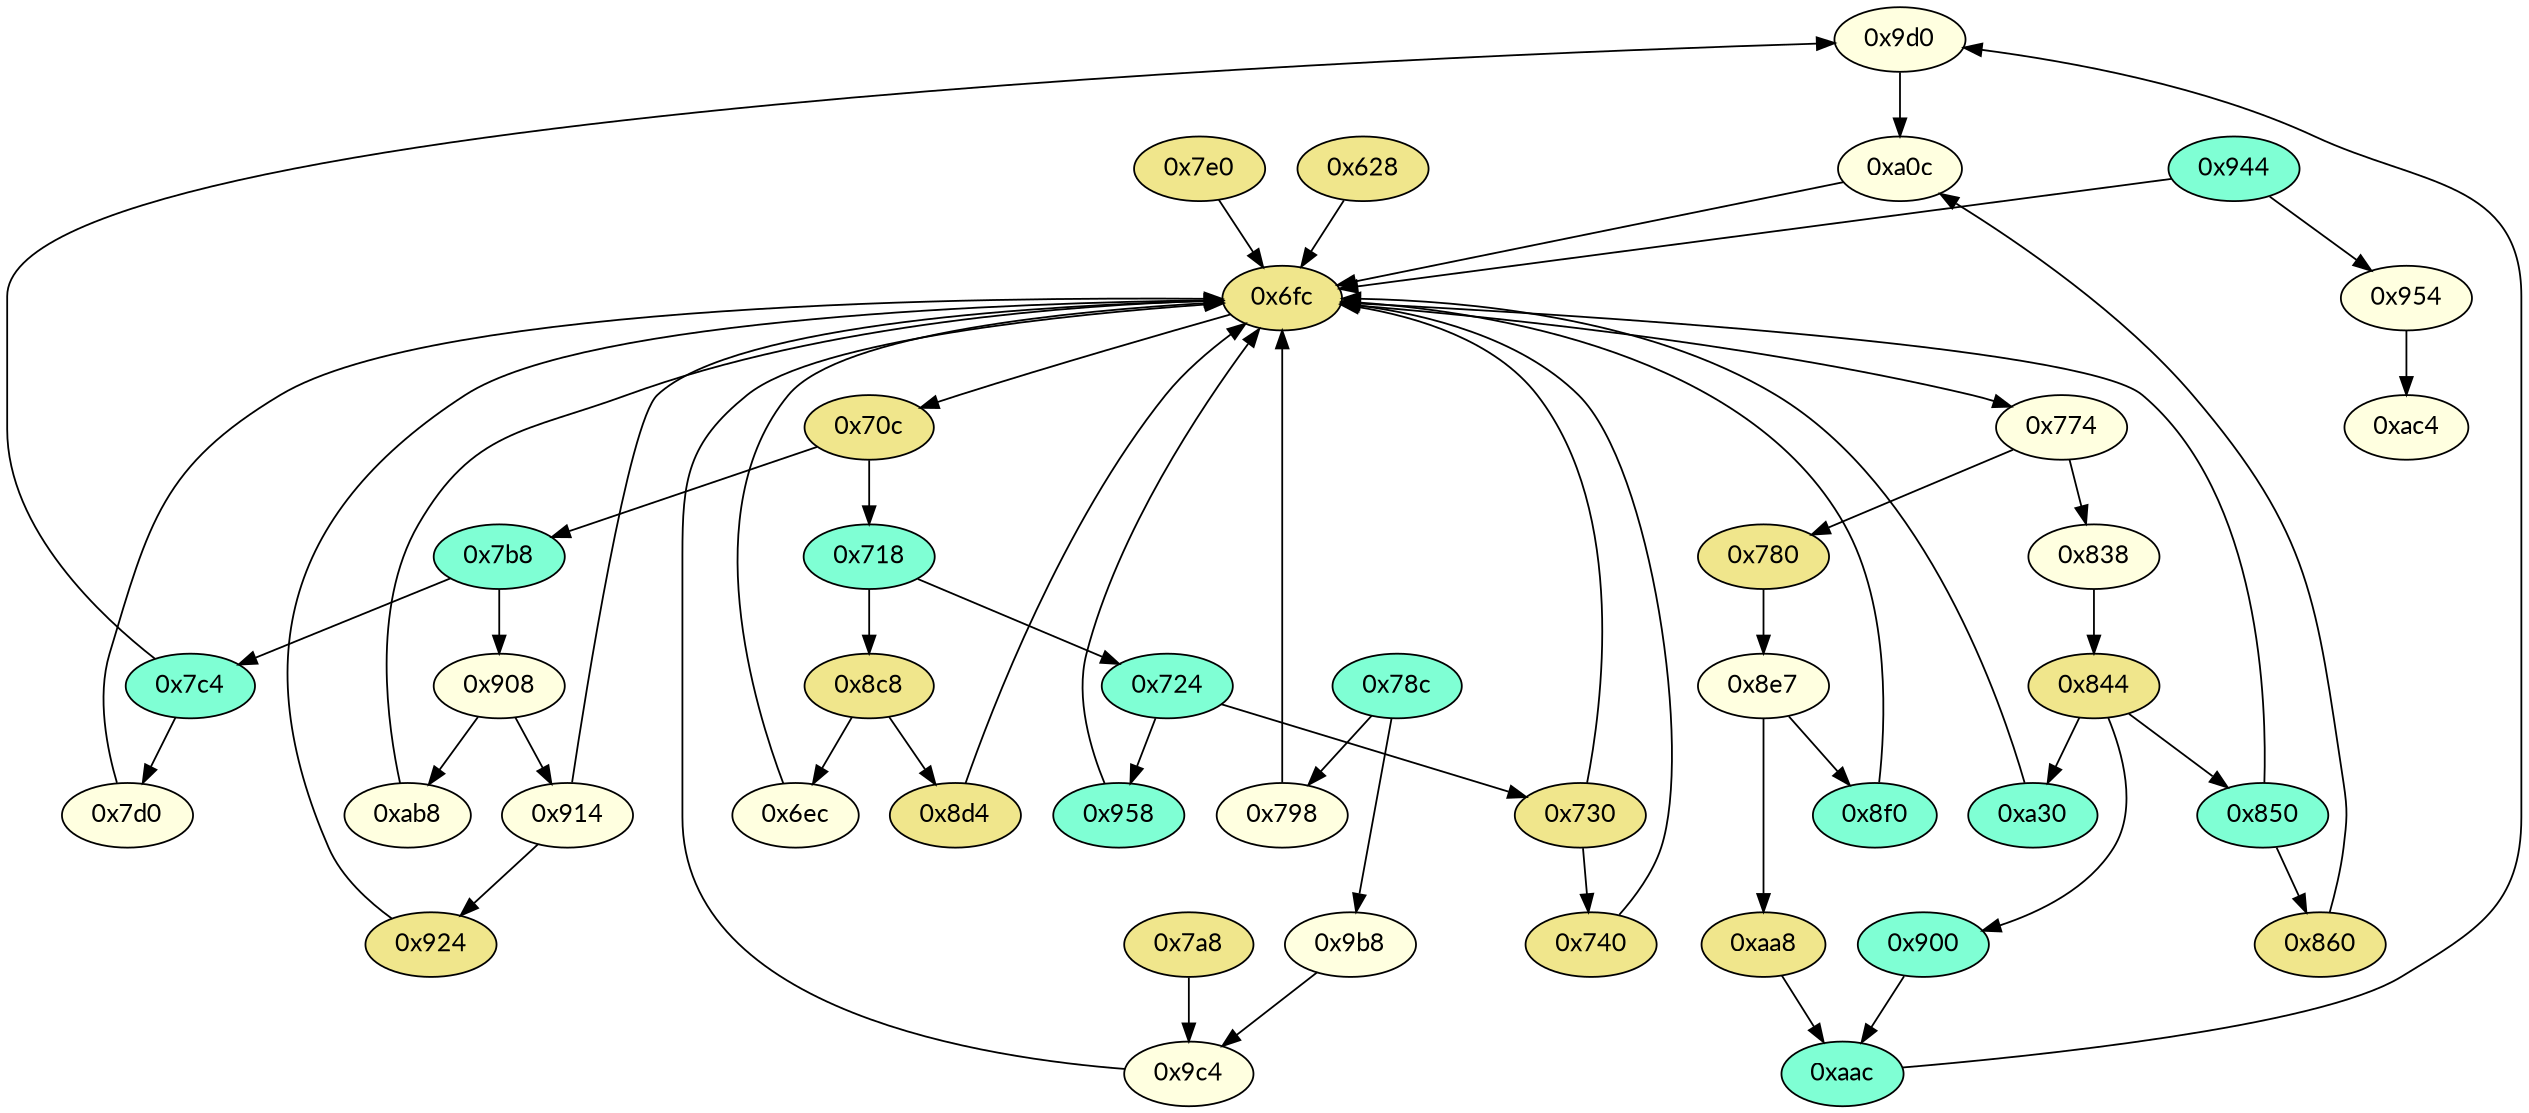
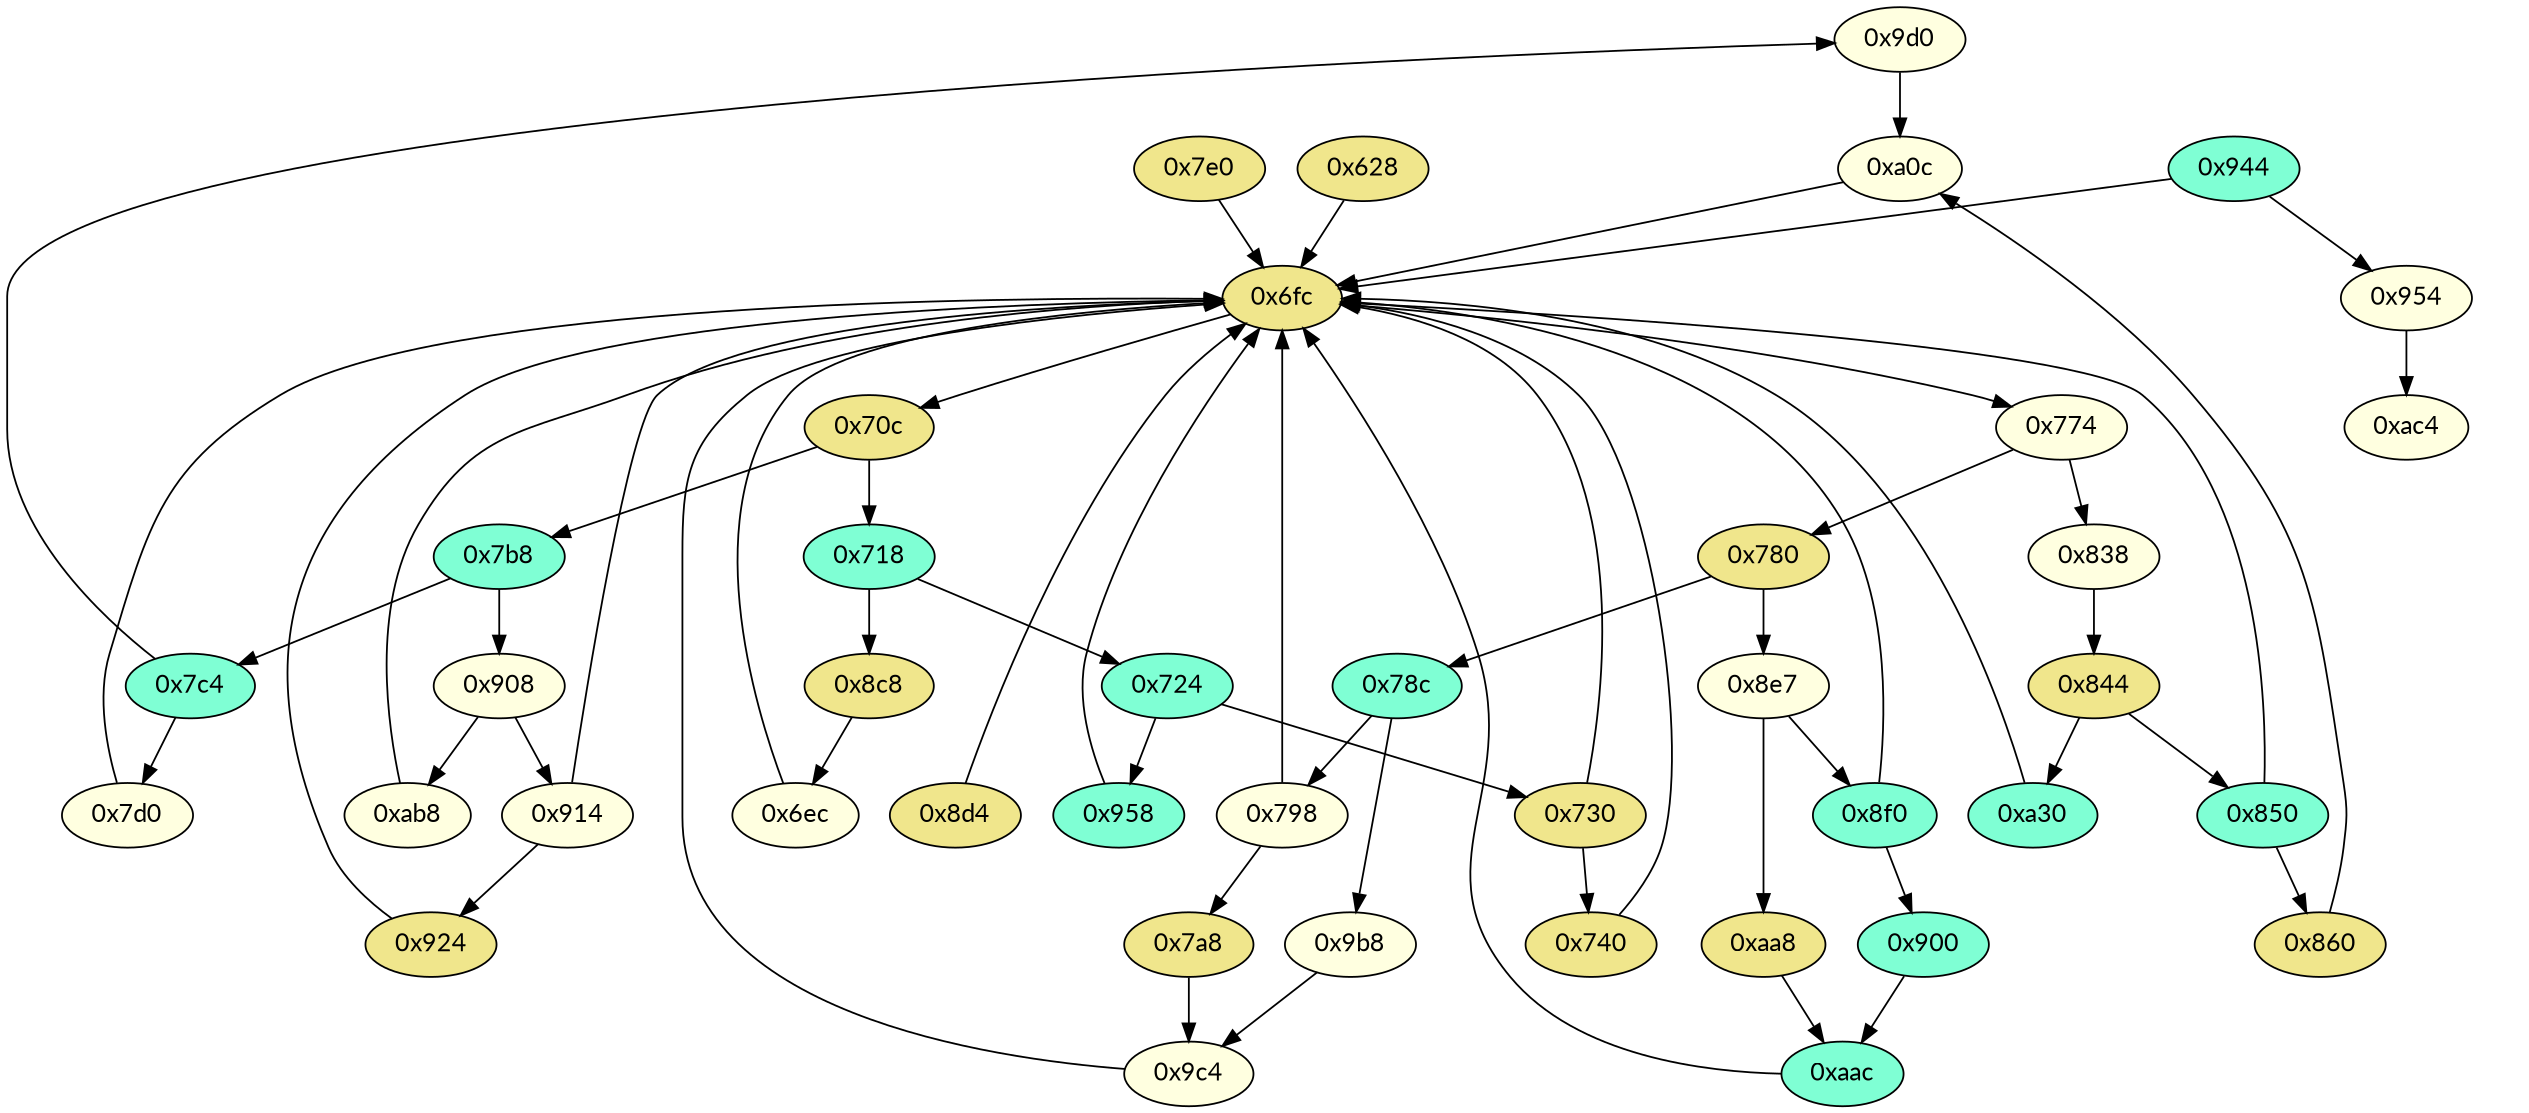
edge "0xaac" -> "0x9d0": now "0xaac" -> "0x6fc"
edge "0x780" -> "0x78c": added
edge "0x8c8" -> "0x8d4": removed
edge "0x844" -> "0x900": now "0x8f0" -> "0x900"
edge "0x798" -> "0x7a8": added
